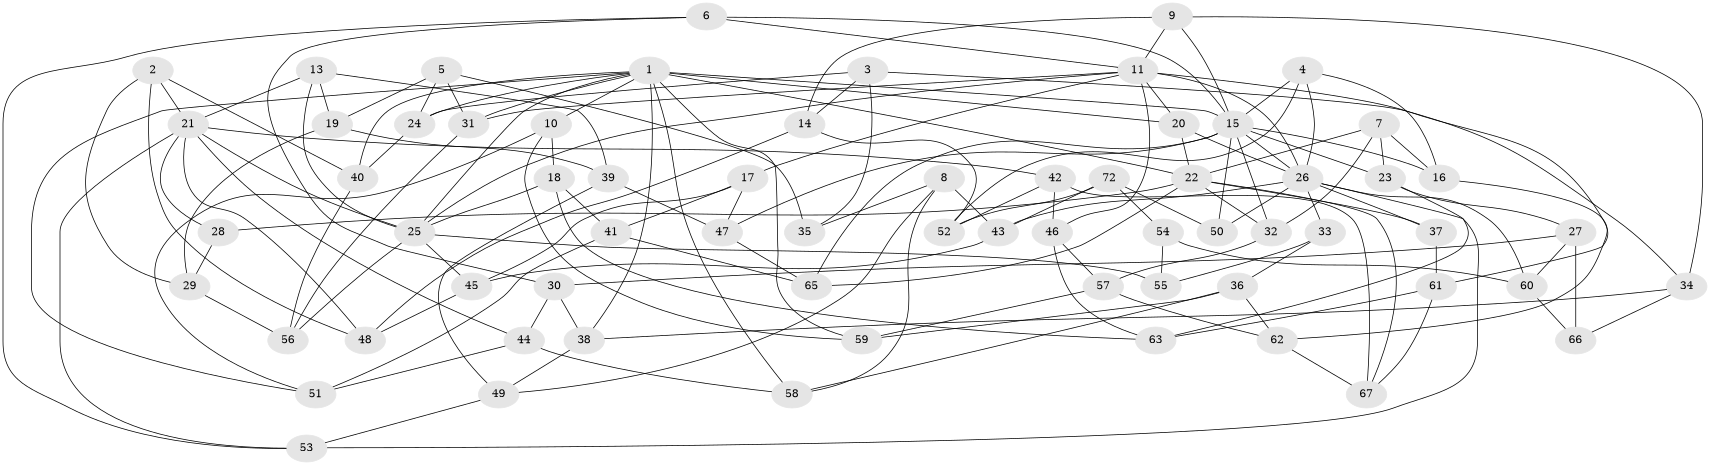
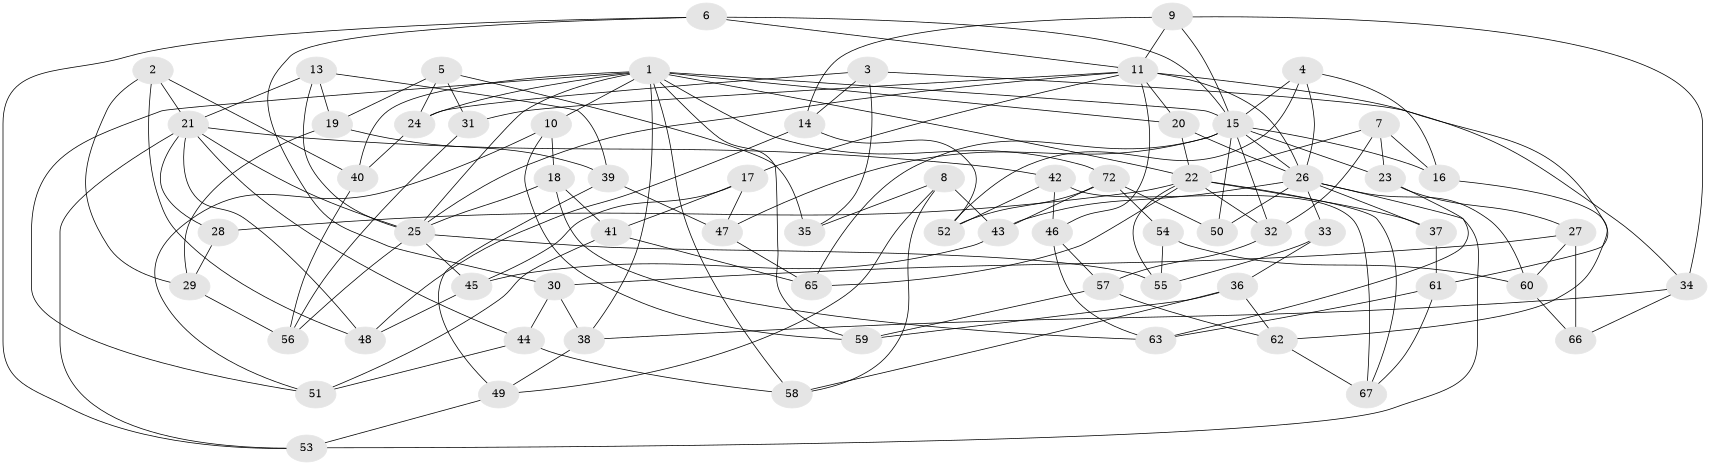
edge "1" -- "31": now "1" -- "72"
edge "22" -- "55": added
